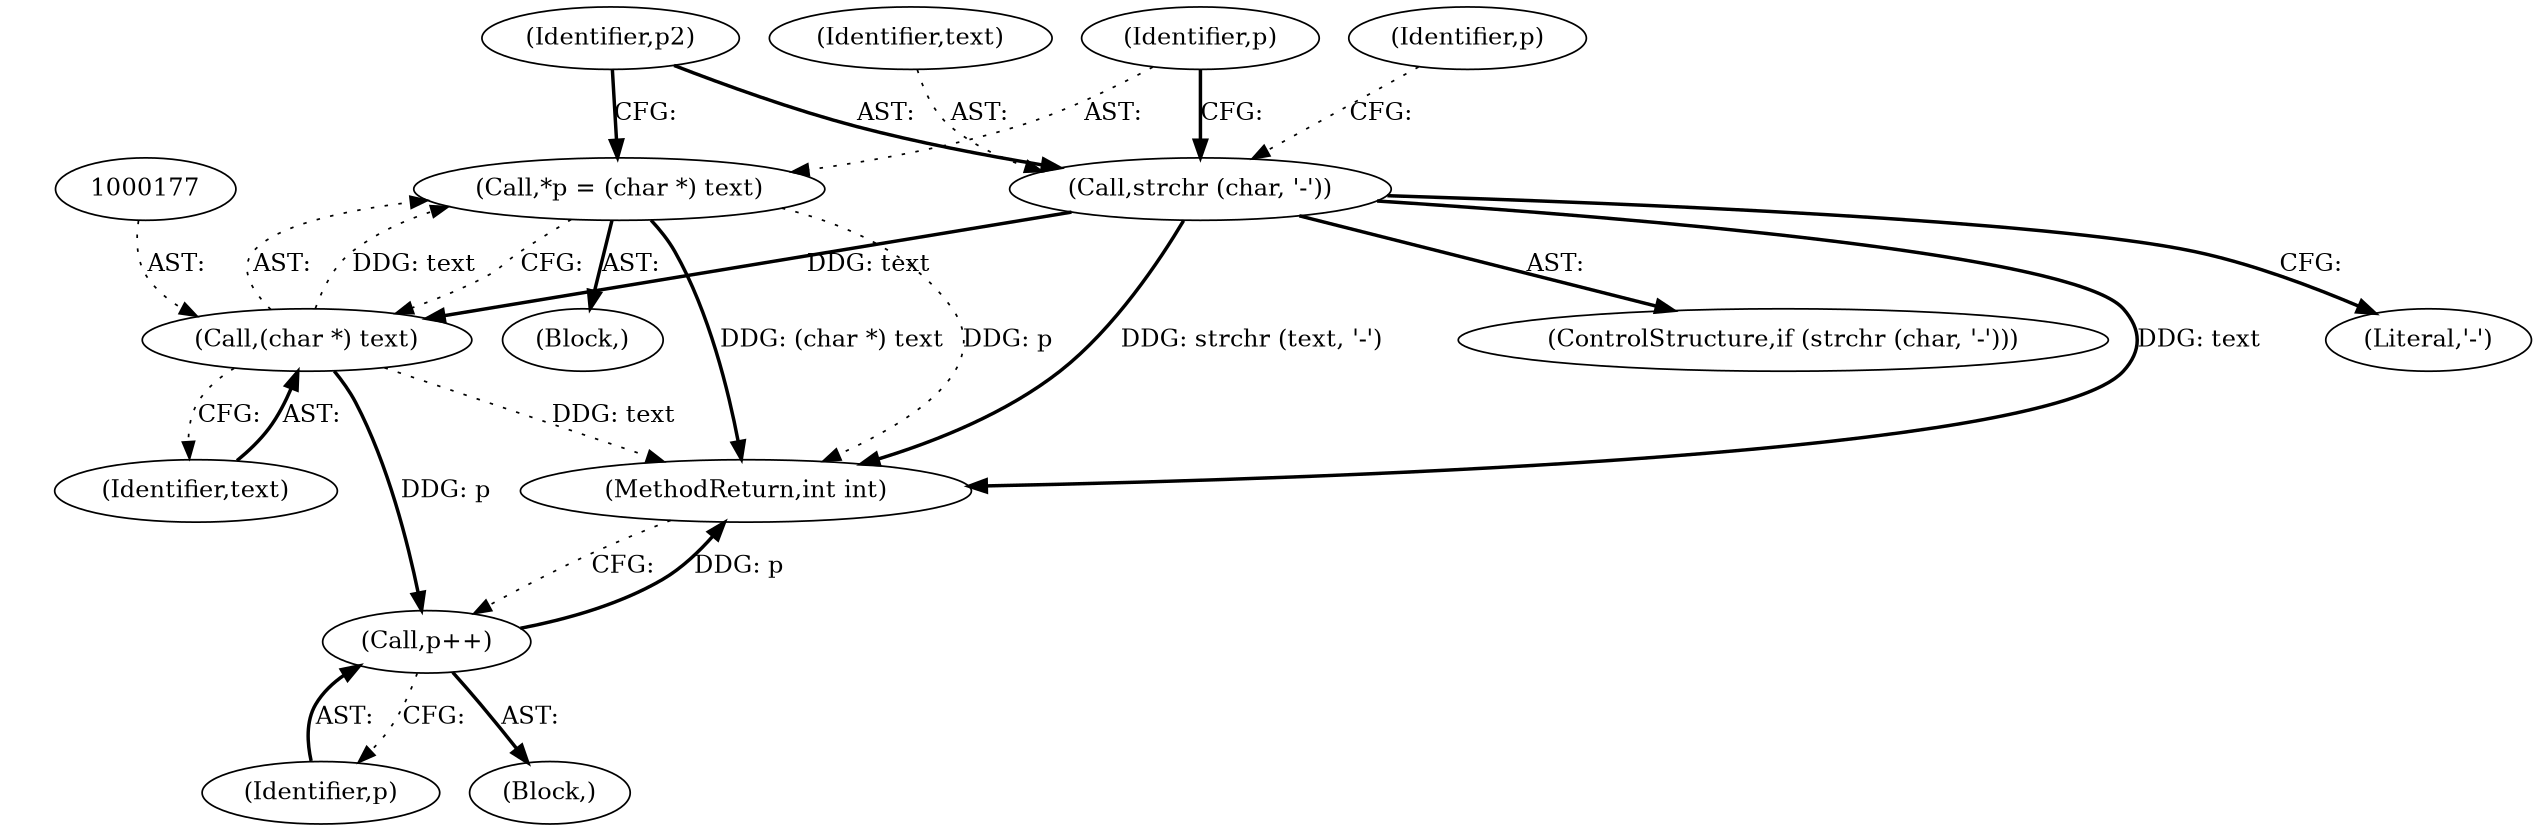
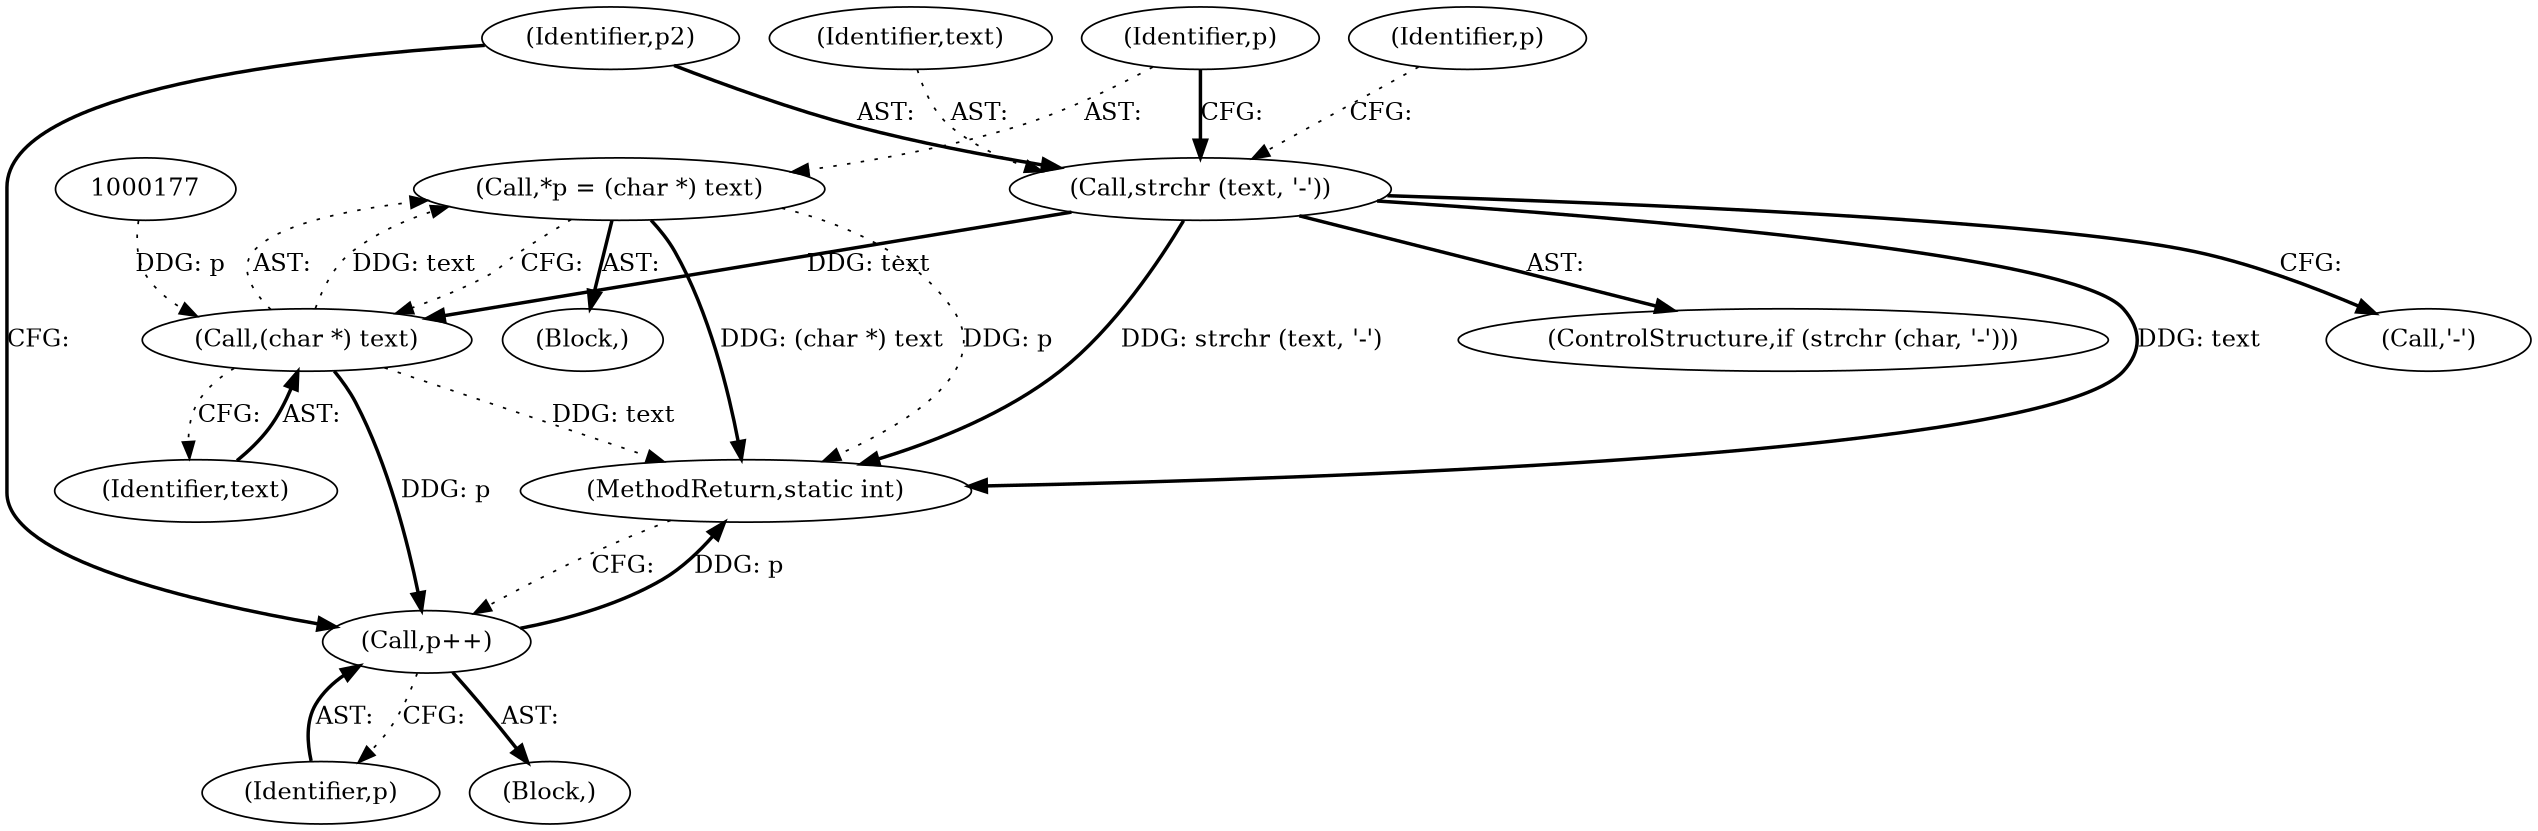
edge "(Identifier,p2)" -> "(Call,*p = (char *) text)": now "(Identifier,p2)" -> "(Call,p++)"
node "(Call,strchr (char, '-'))": label "(Call,strchr (char, '-'))" -> "(Call,strchr (text, '-'))"
edge "1000177" -> "(Call,(char *) text)": label "AST: " -> "DDG: p"
node "(Literal,'-')": label "(Literal,'-')" -> "(Call,'-')"
node "(MethodReturn,int int)": label "(MethodReturn,int int)" -> "(MethodReturn,static int)"
